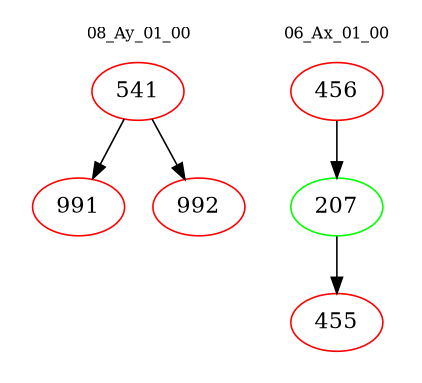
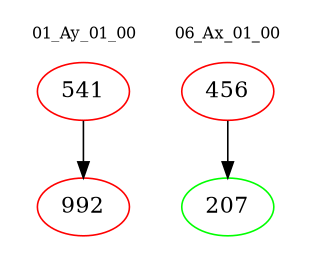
cluster "08_Ay_01_00": label "08_Ay_01_00" -> "01_Ay_01_00"
node "991": removed
node "455": removed
